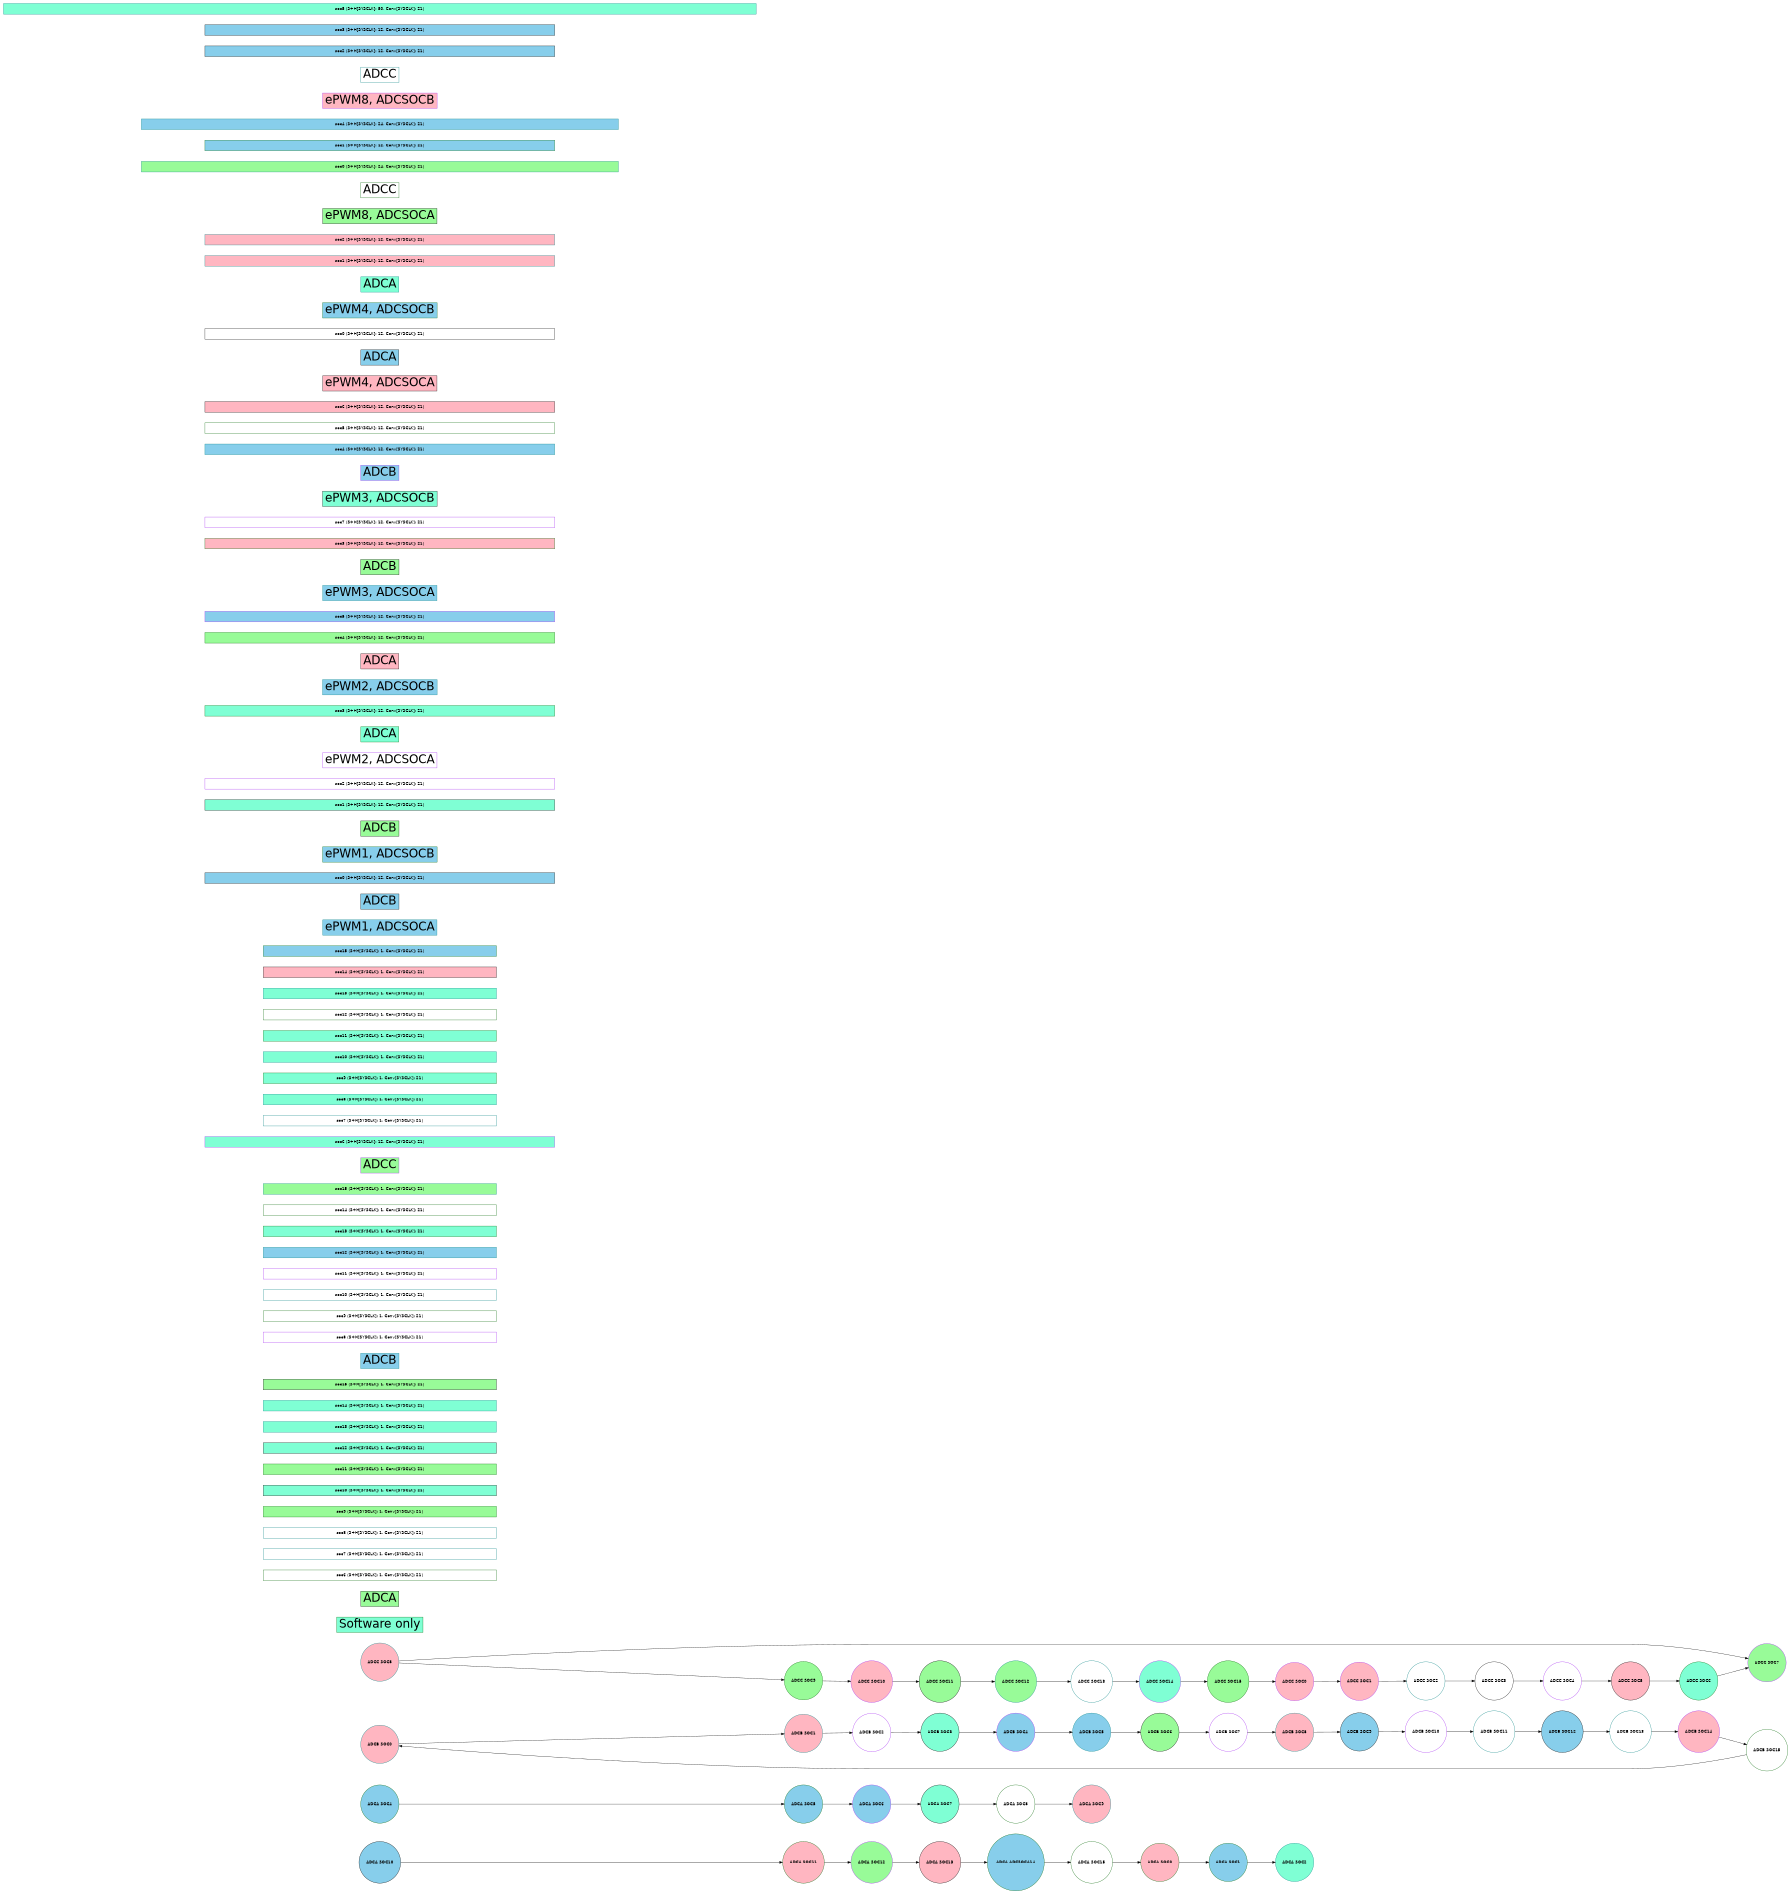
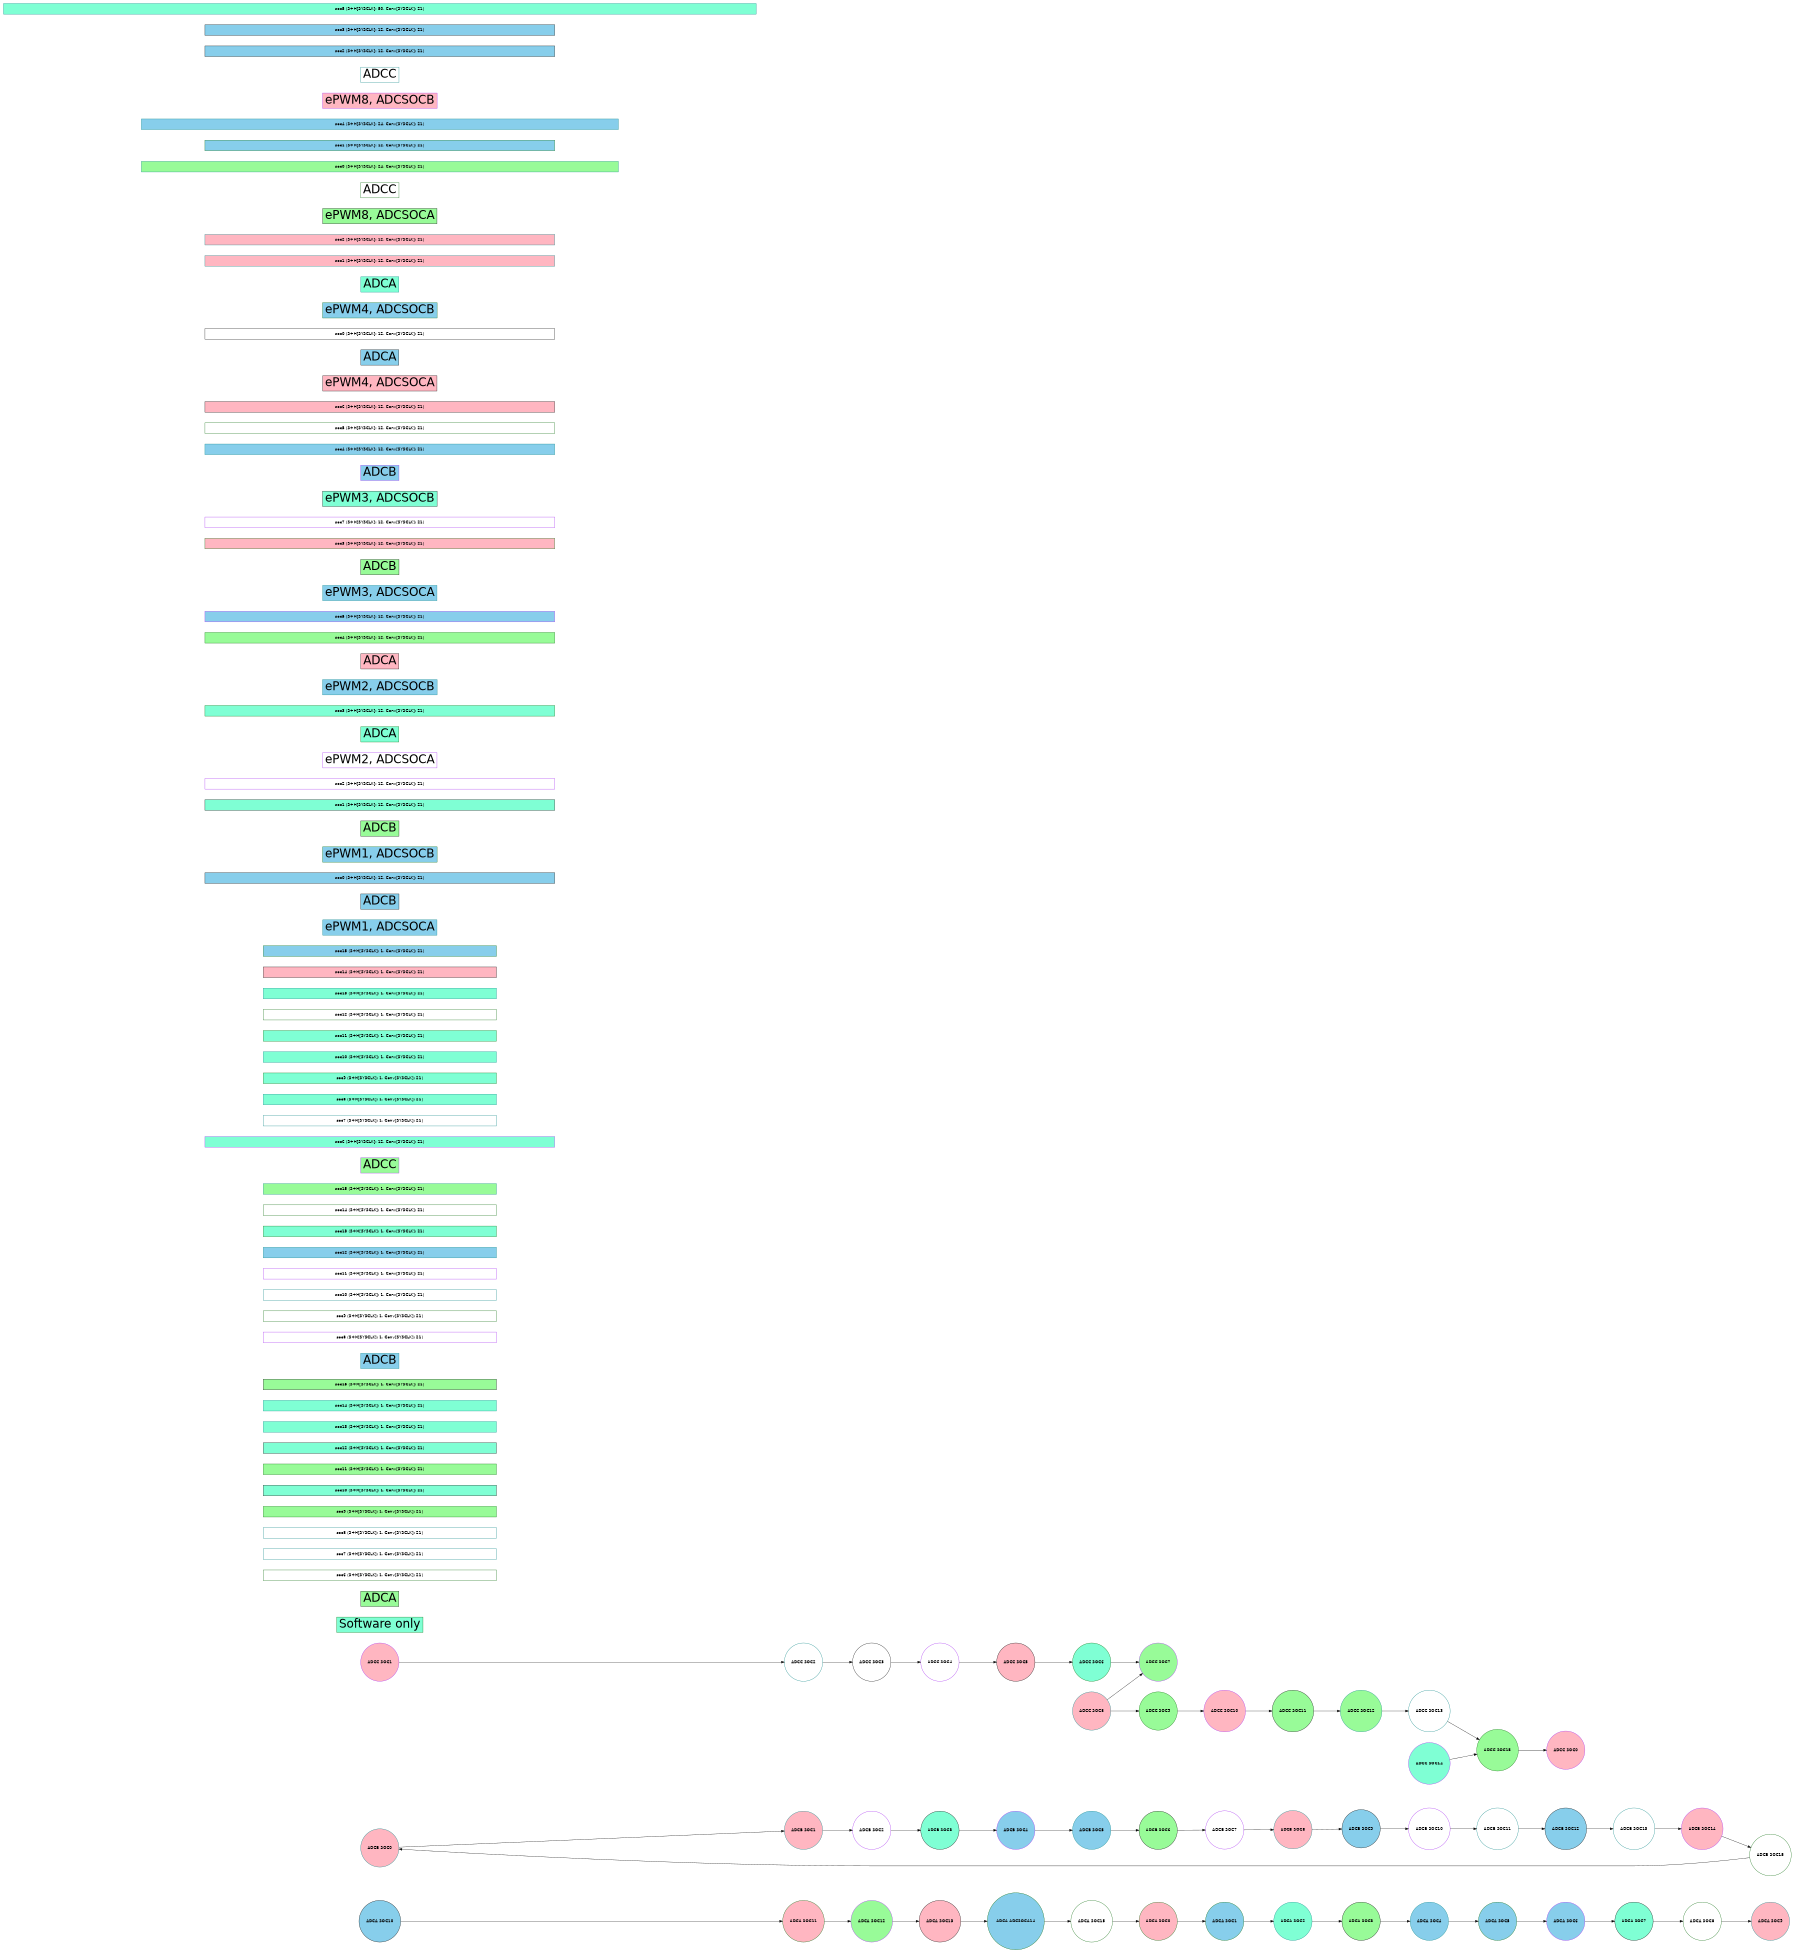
edge "ADCC SOC0" -> "ADCC SOC1": removed
edge "ADCC SOC13" -> "ADCC SOC14": now "ADCC SOC13" -> "ADCC SOC15"
node "ADCA SOC4": color darkgreen -> teal
node "ADCA SOC3": added
